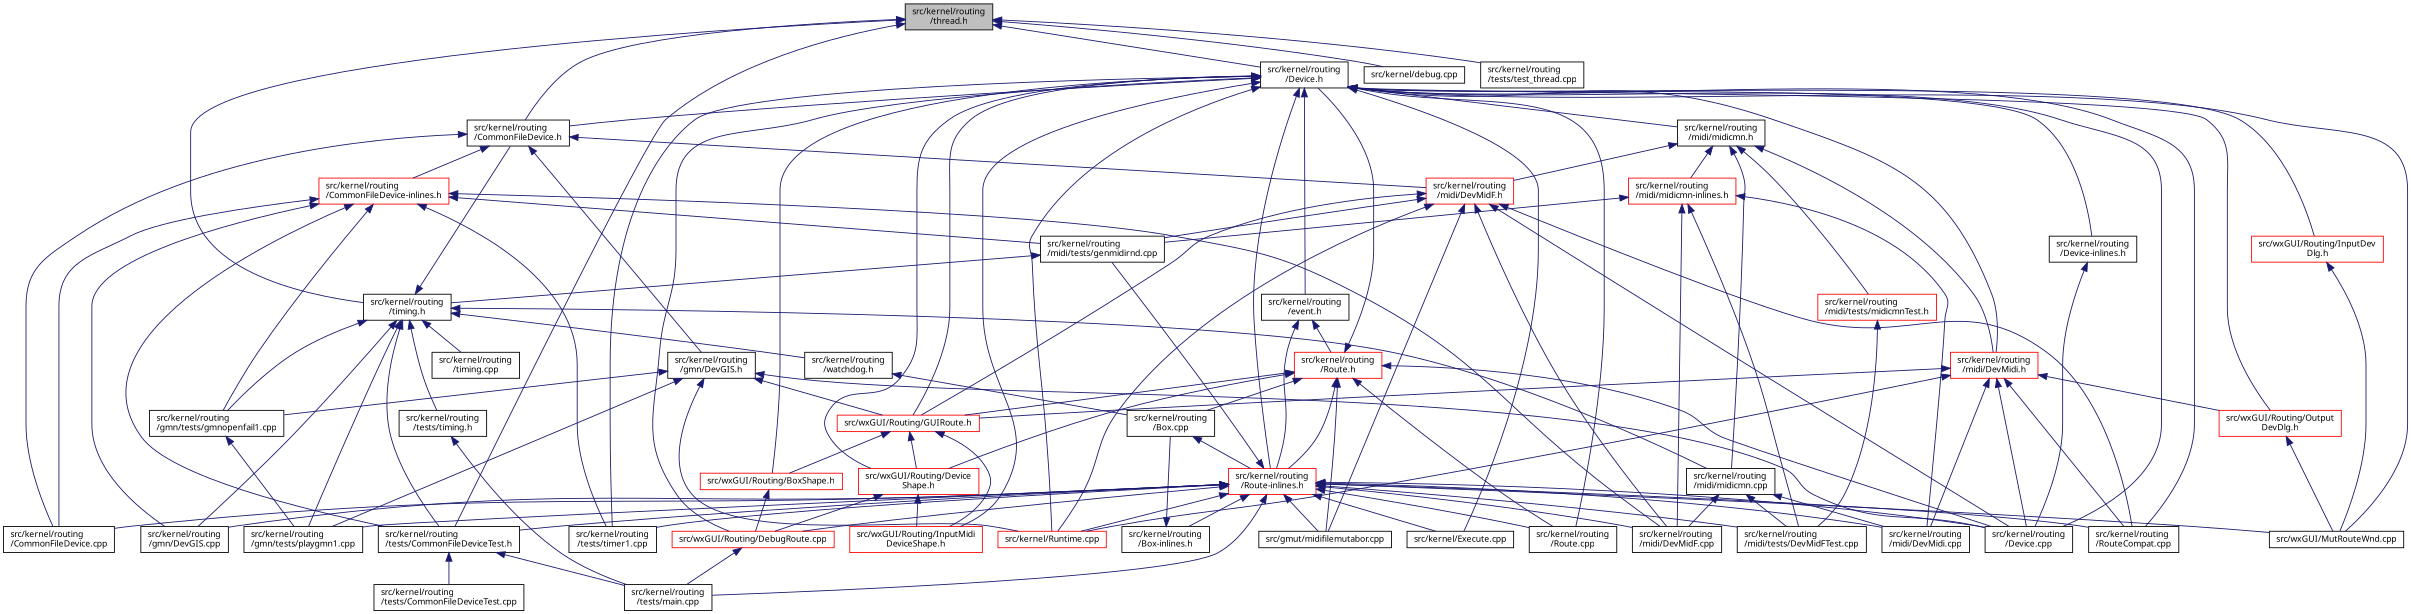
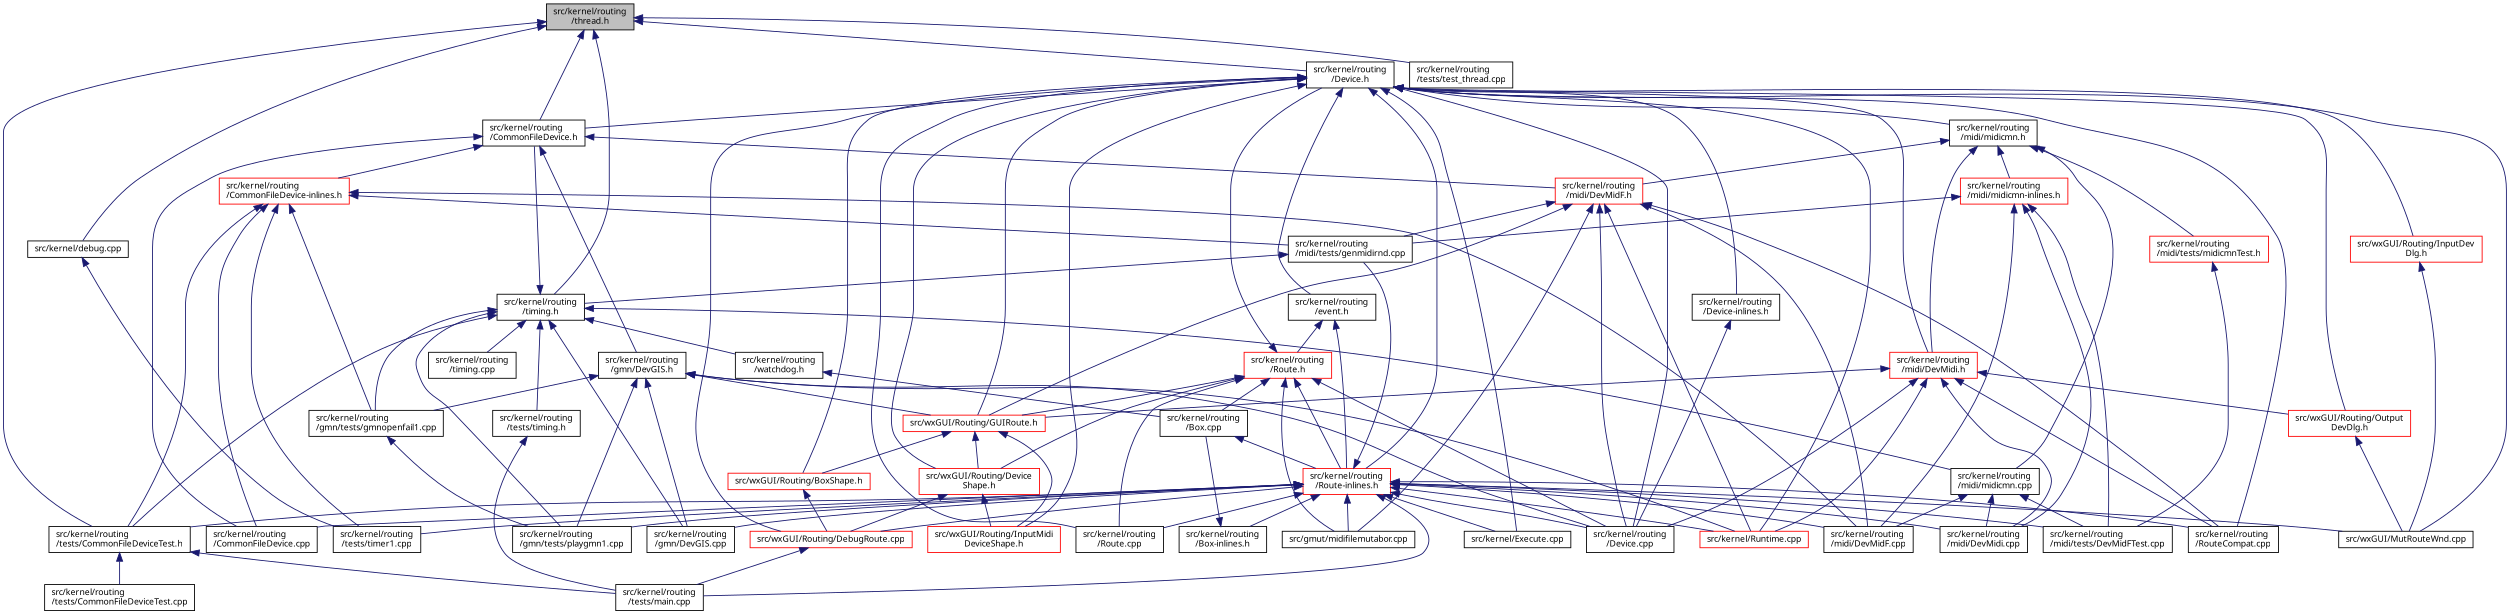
edge "src/kernel/routing /tests/timer1.cpp" -> "src/kernel/routing /Device.h": now "src/kernel/routing /tests/timer1.cpp" -> "src/kernel/debug.cpp"
edge "src/kernel/routing /gmn/DevGIS.cpp" -> "src/kernel/routing /CommonFileDevice-inlines.h": now "src/kernel/routing /gmn/DevGIS.cpp" -> "src/kernel/routing /gmn/DevGIS.h"
